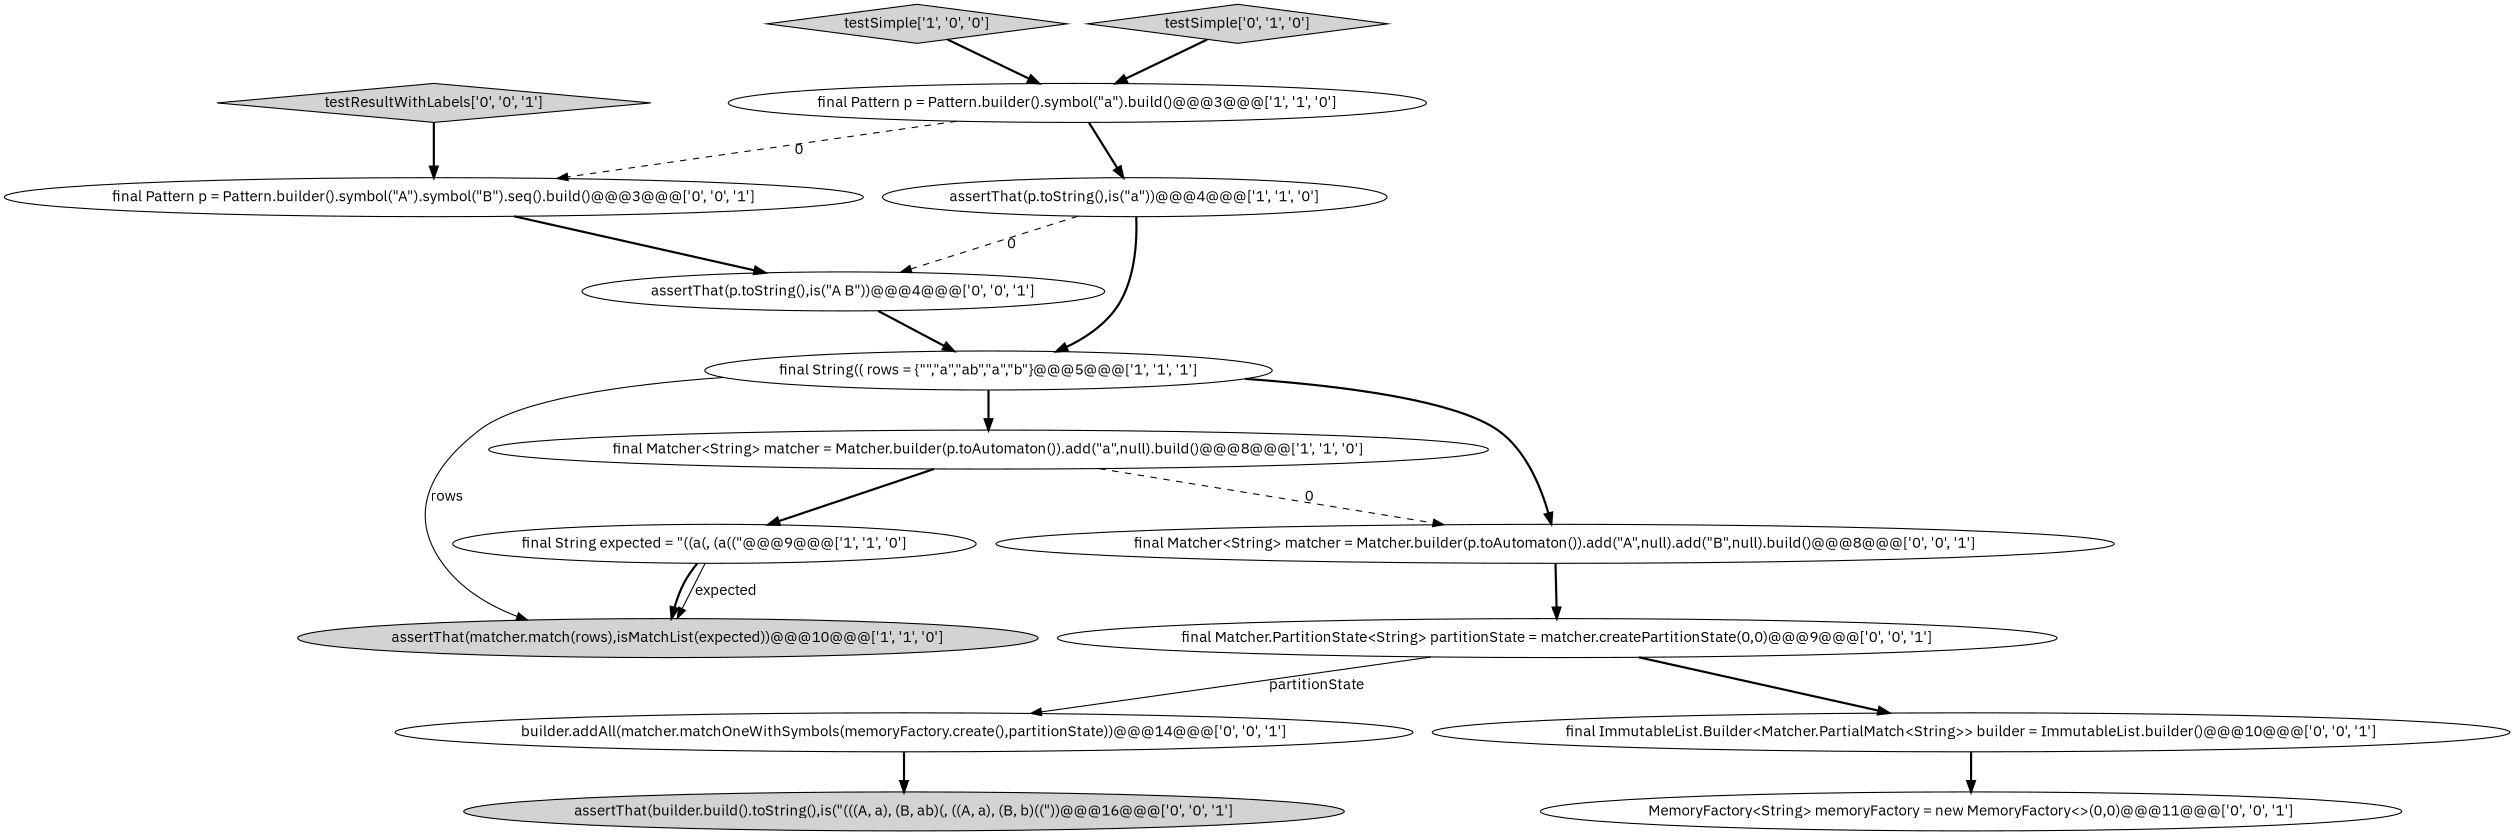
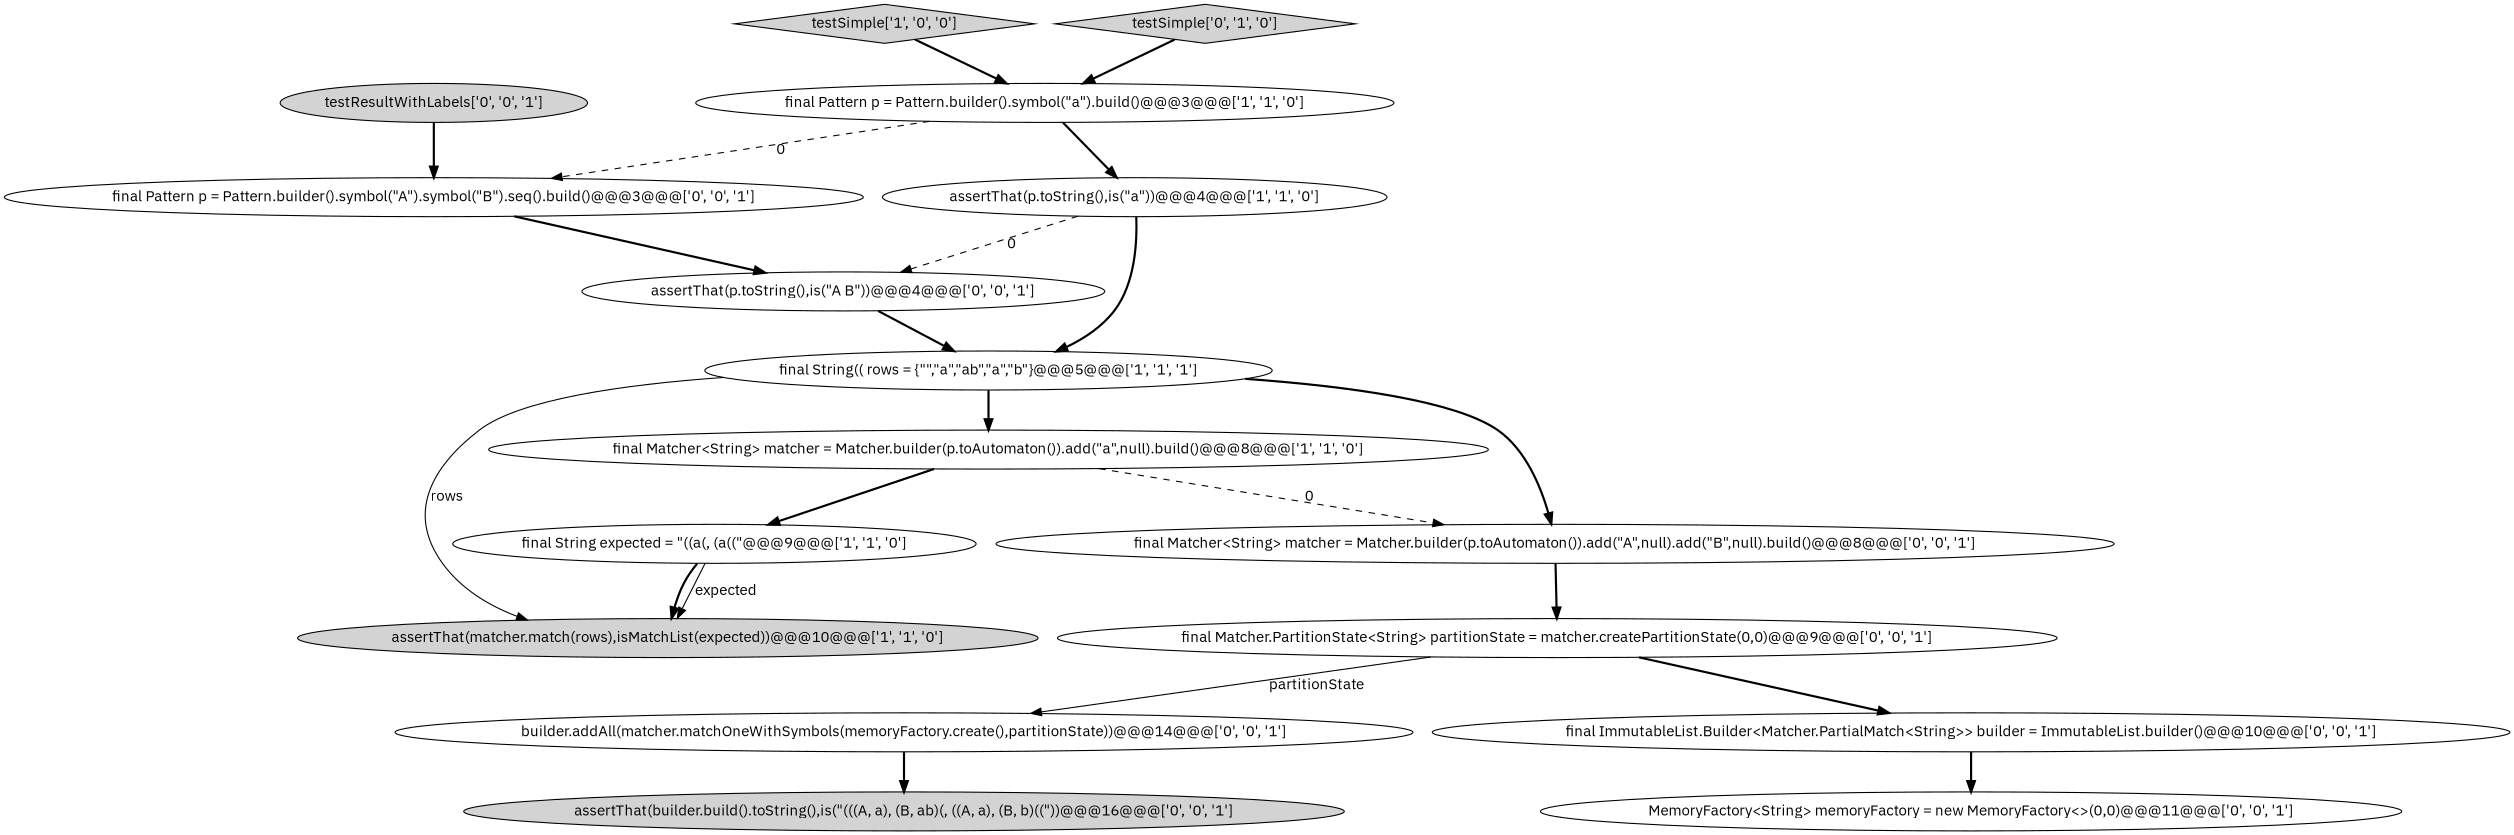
node "testResultWithLabels['0', '0', '1']": shape diamond -> ellipse
